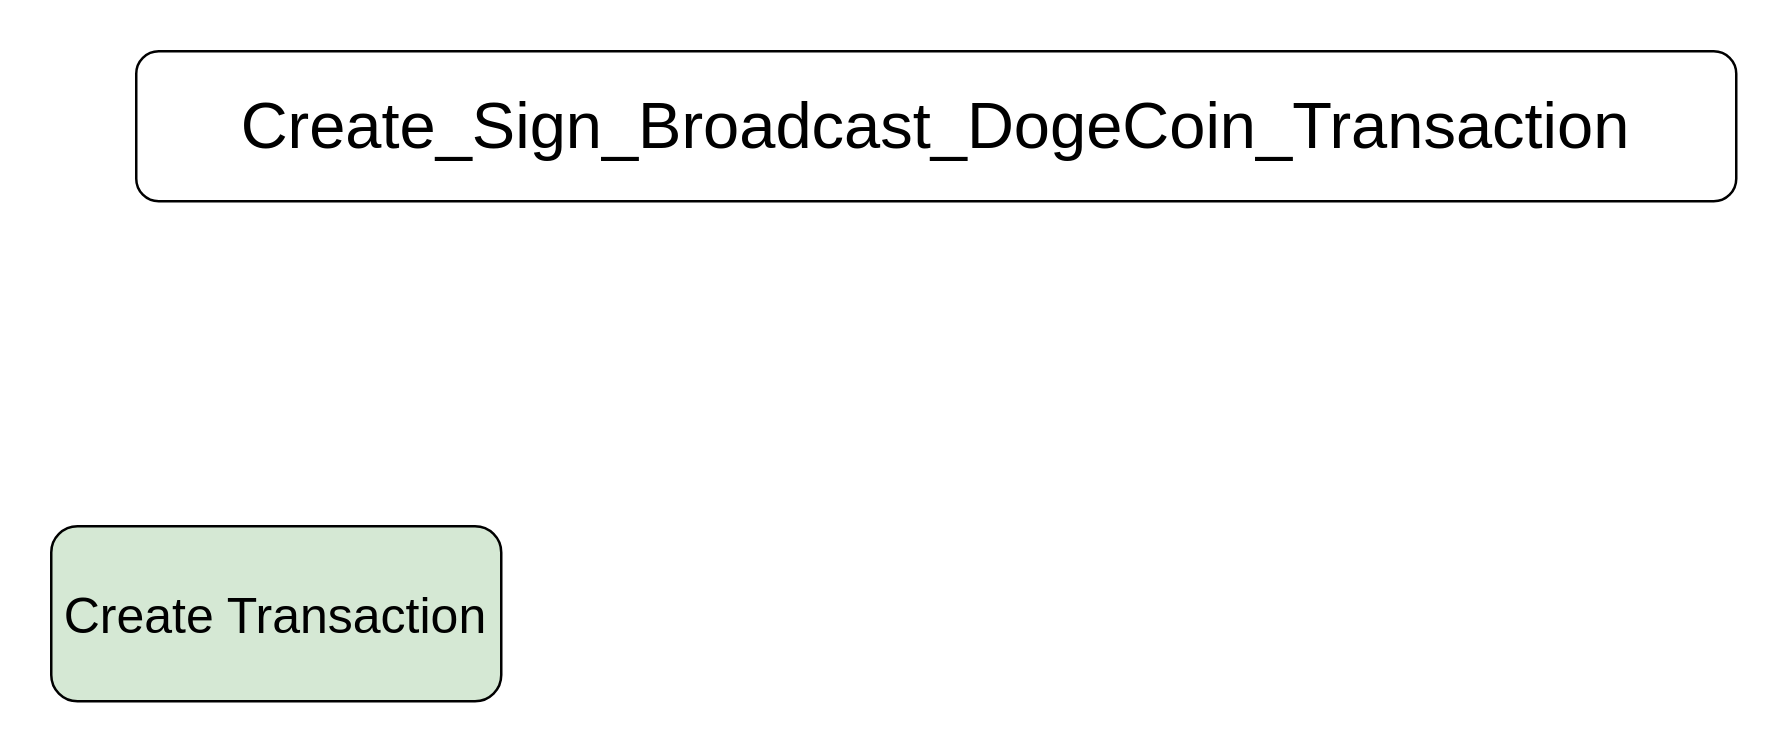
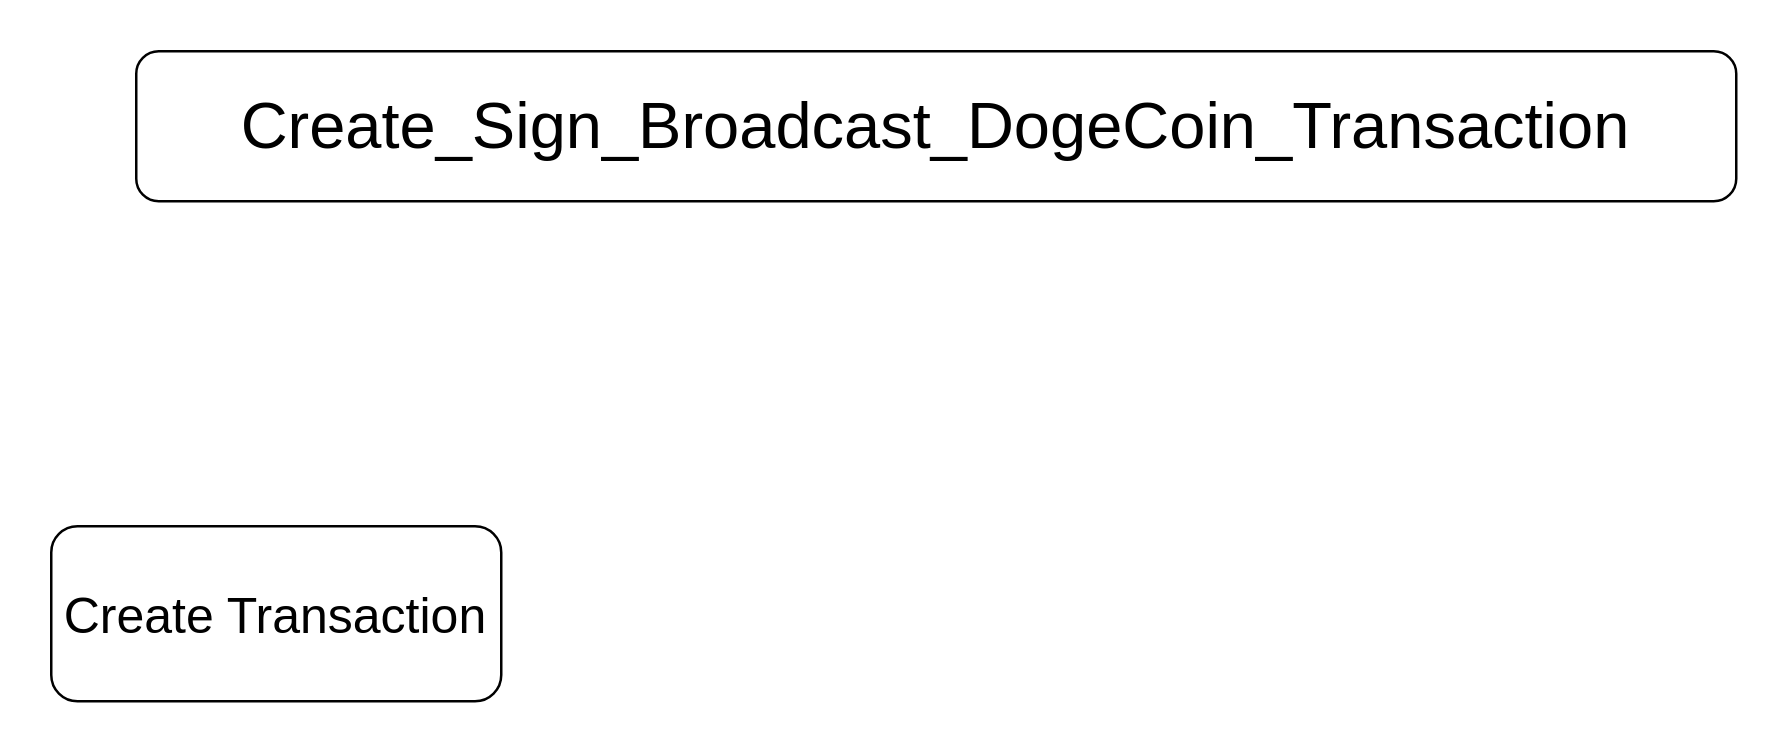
node "Create Transaction": fillcolor #d5e8d4 -> #ffffff
